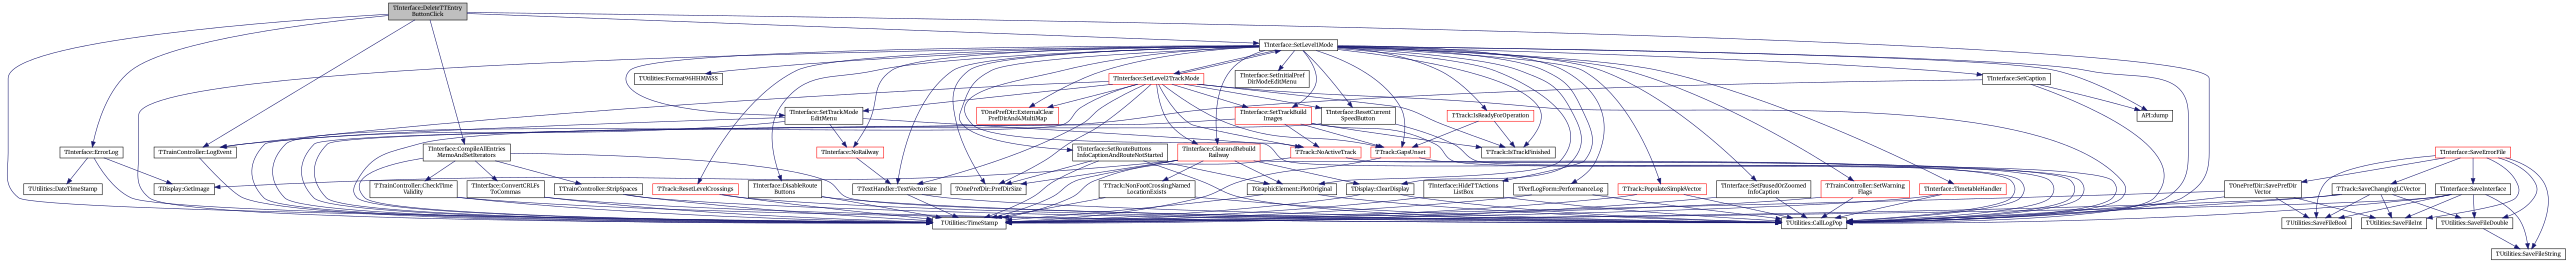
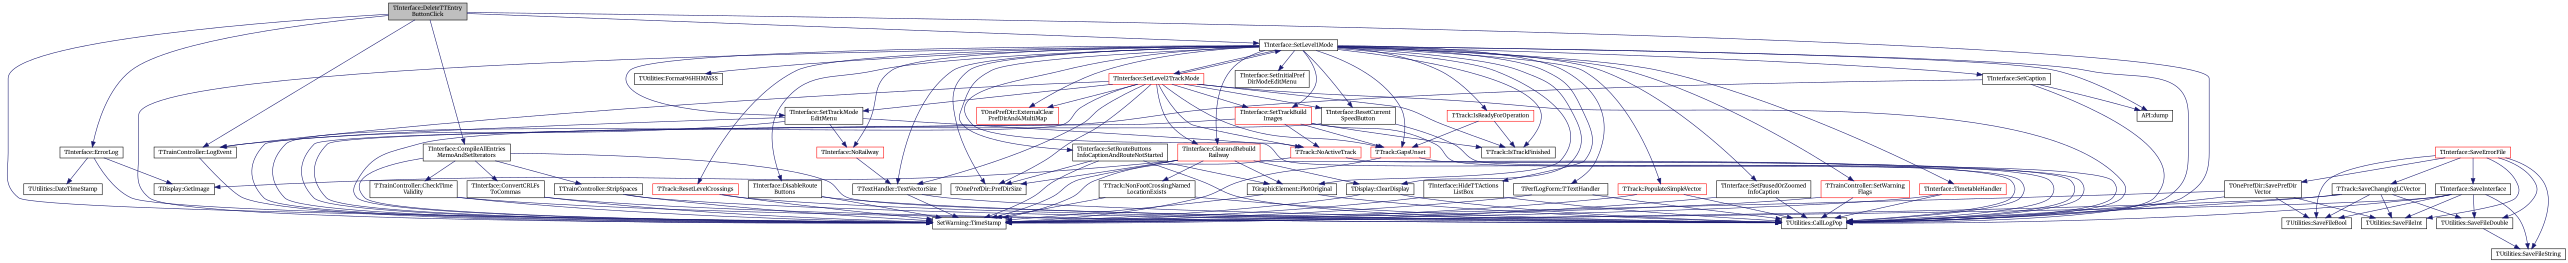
node "TPerfLogForm::PerformanceLog": label "TPerfLogForm::PerformanceLog" -> "TPerfLogForm::TTextHandler"
node "TUtilities::TimeStamp": label "TUtilities::TimeStamp" -> "SetWarning::TimeStamp"
